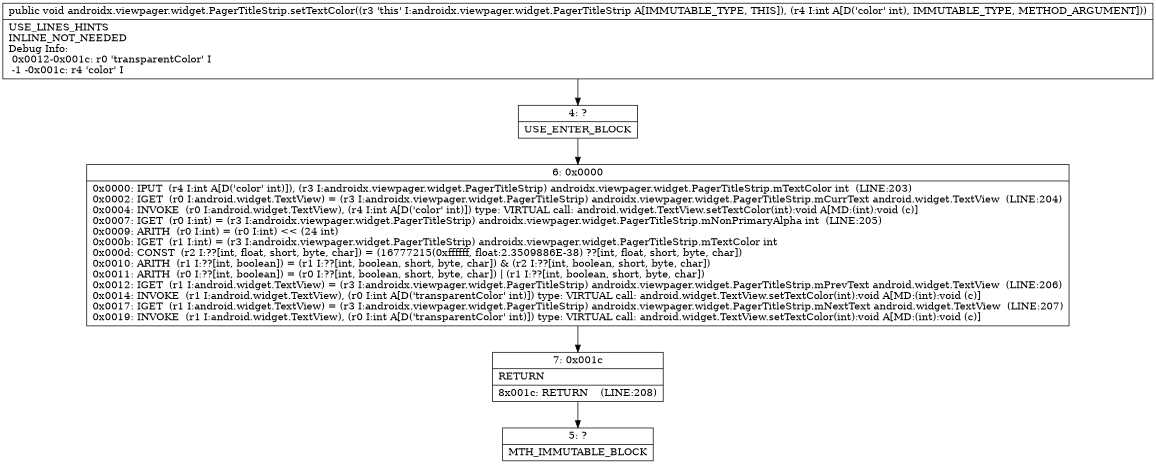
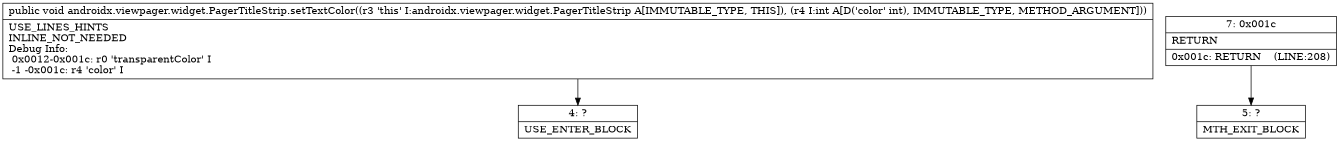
node "6: 0x0000": removed
node "7: 0x001c": text "8x001c: RETURN    (LINE:208)" -> "0x001c: RETURN    (LINE:208)"
node "5: ?": text "MTH_IMMUTABLE_BLOCK" -> "MTH_EXIT_BLOCK"
